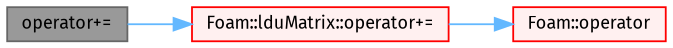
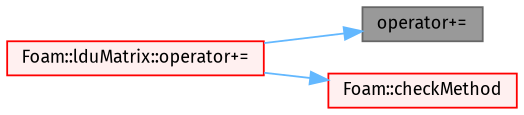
edge "operator+=" -> "Foam::lduMatrix::operator+=": reversed
node "Foam::operator": label "Foam::operator" -> "Foam::checkMethod"
